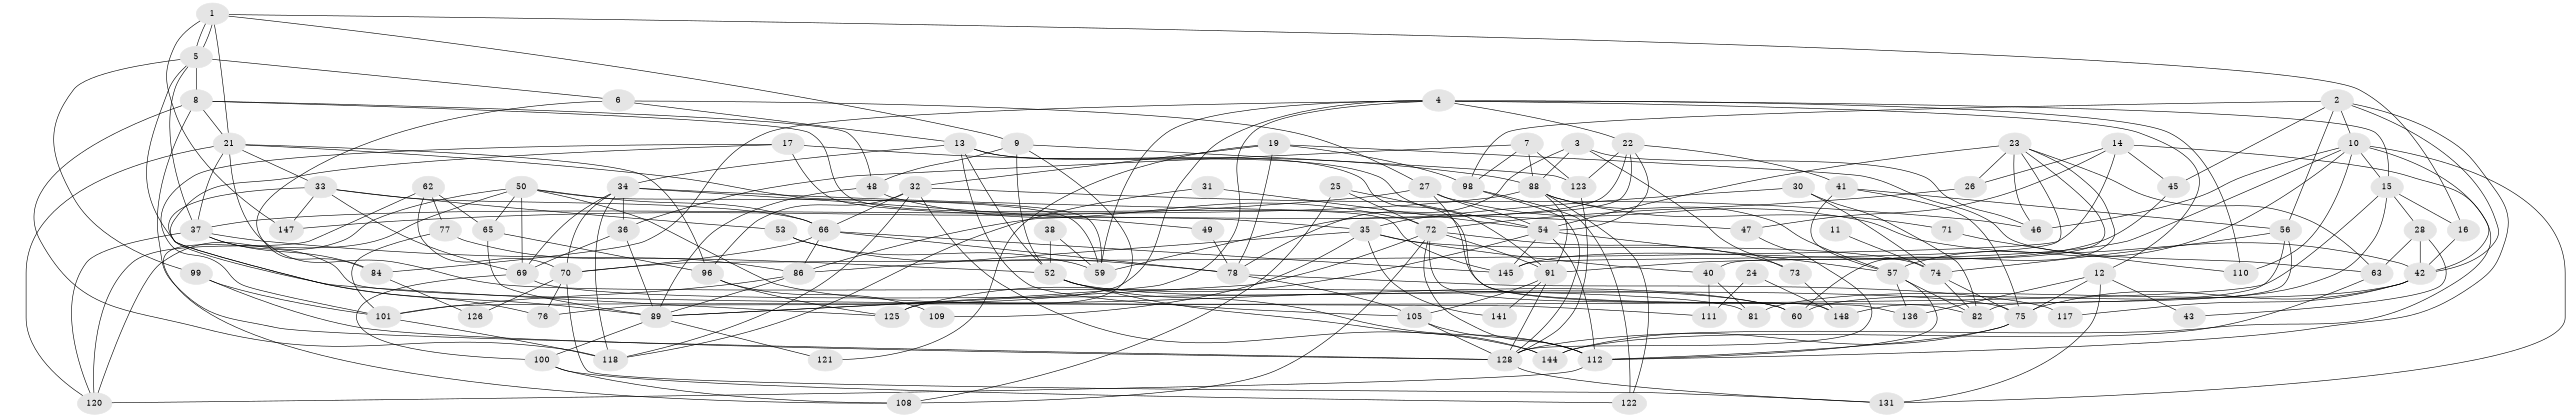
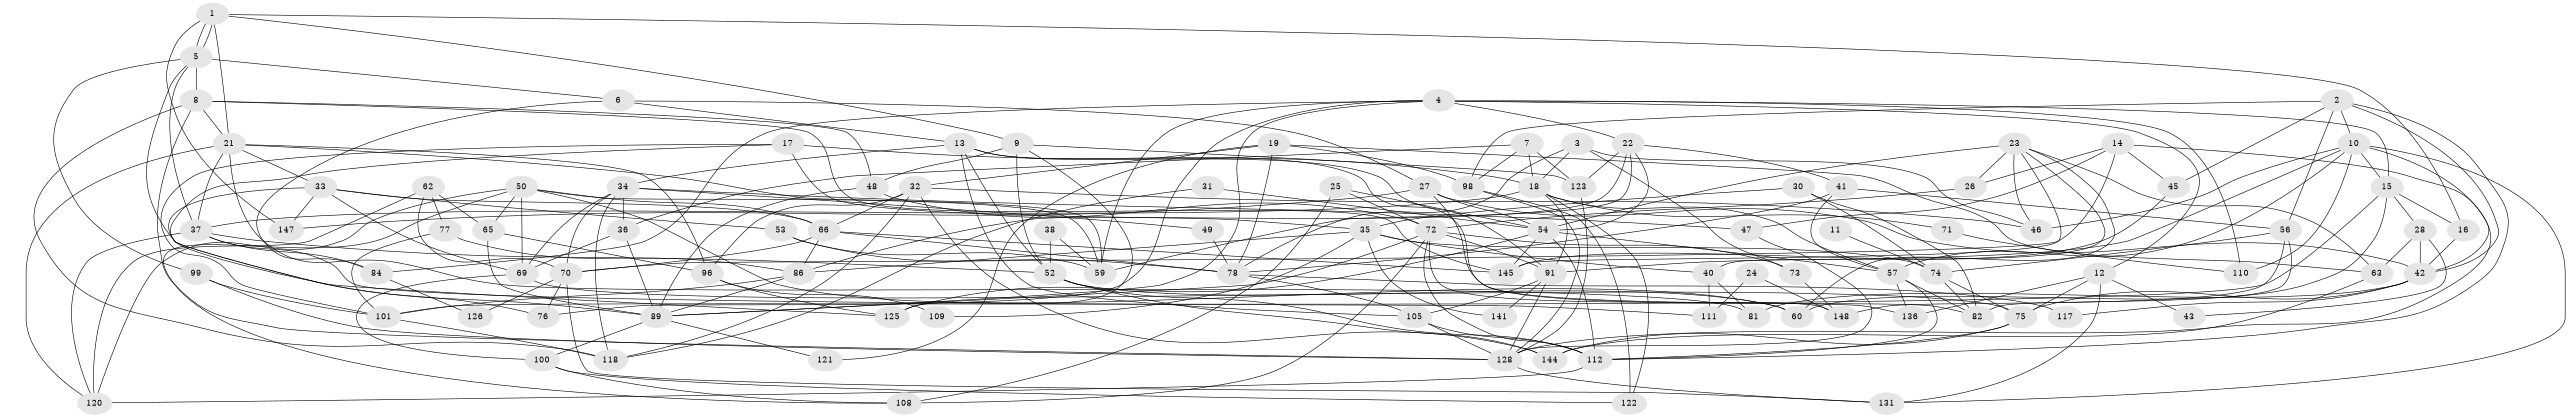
node "88": label "88" -> "18"
edge "41" -- "75": now "41" -- "78"
